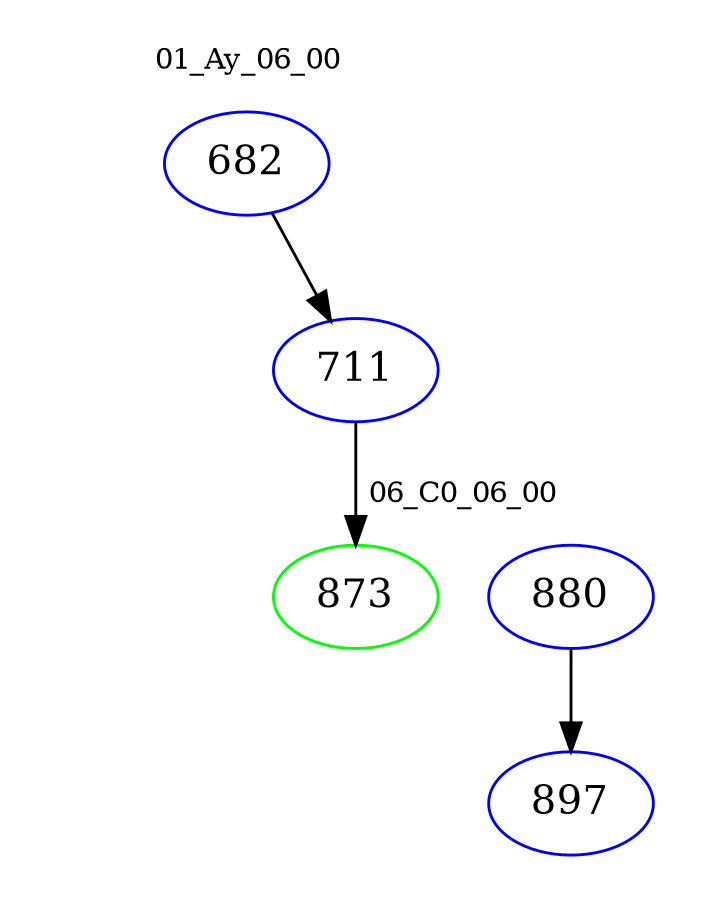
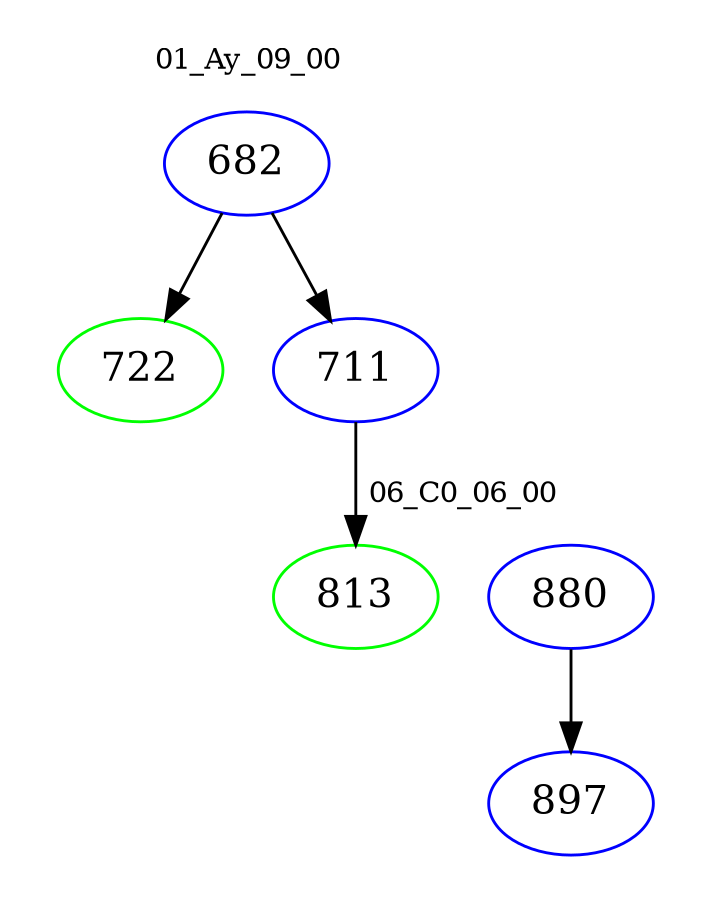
cluster "01_Ay_06_00": label "01_Ay_06_00" -> "01_Ay_09_00"
node "722": added
node "873": label "873" -> "813"
